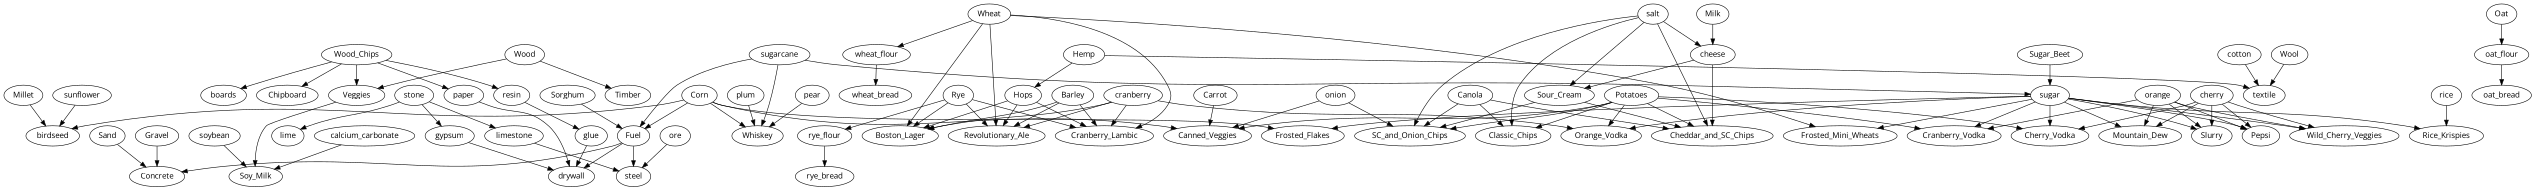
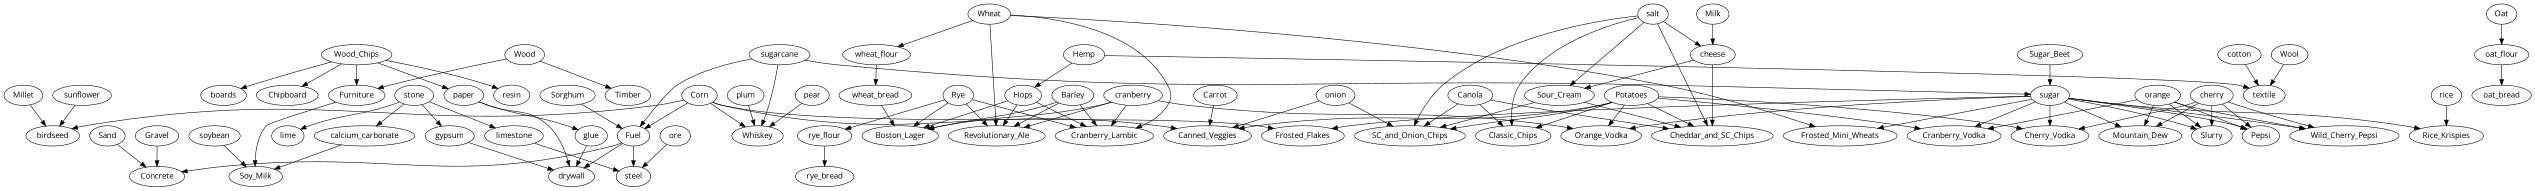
edge "Wheat" -> "Boston_Lager": now "wheat_bread" -> "Boston_Lager"
node "Veggies": label "Veggies" -> "Furniture"
edge "resin" -> "glue": now "paper" -> "glue"
edge "stone" -> "calcium_carbonate": added
node "Wild_Cherry_Veggies": label "Wild_Cherry_Veggies" -> "Wild_Cherry_Pepsi"
